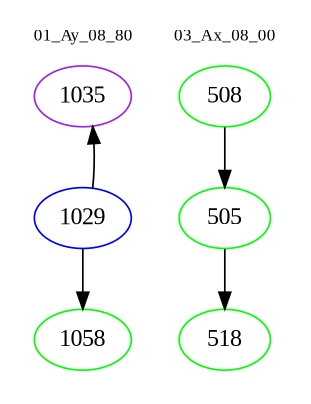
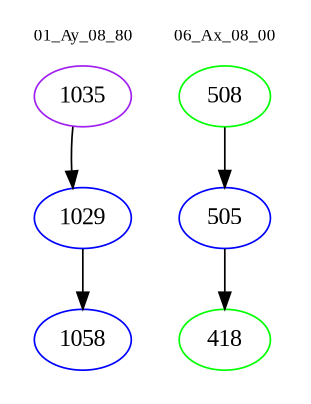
cluster "03_Ax_08_00": label "03_Ax_08_00" -> "06_Ax_08_00"
edge "1029" -> "1035": reversed
node "505": color green -> blue
node "1058": color green -> blue
node "518": label "518" -> "418"
